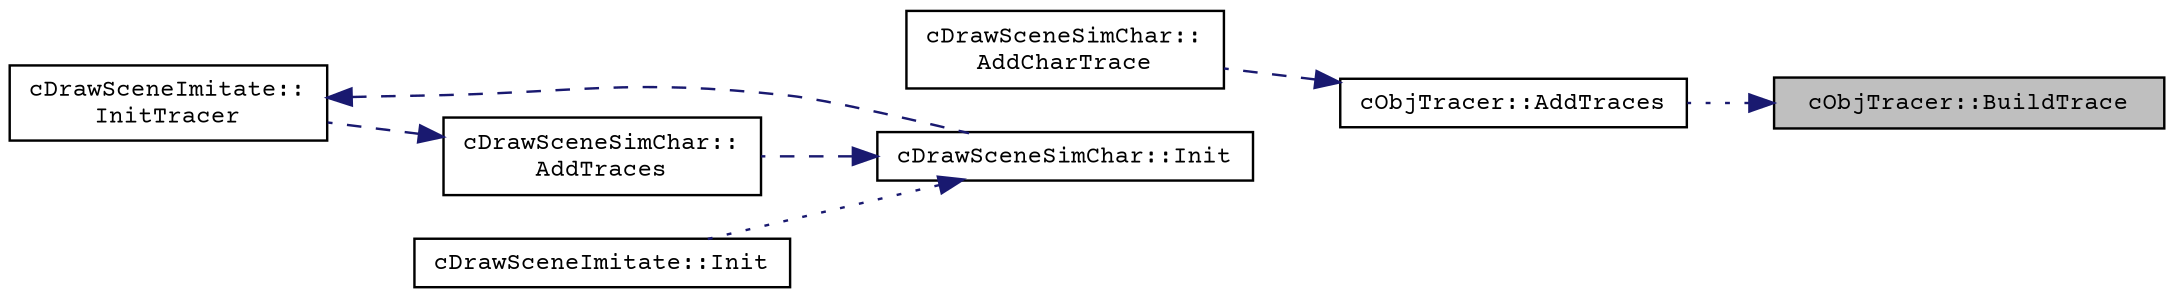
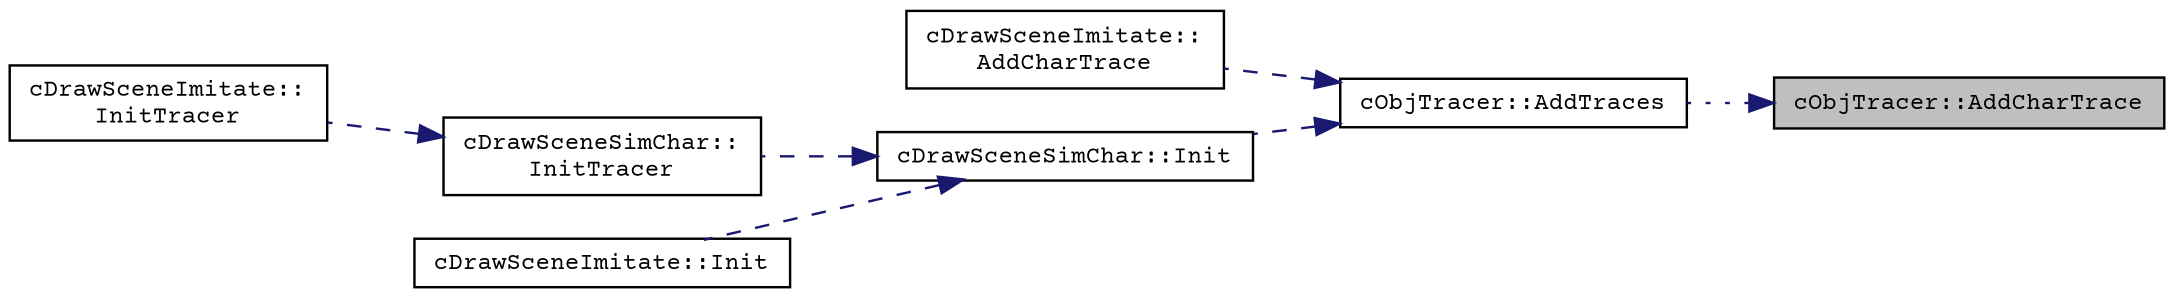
node "cDrawSceneSimChar:: AddCharTrace": label "cDrawSceneSimChar:: AddCharTrace" -> "cDrawSceneImitate:: AddCharTrace"
edge "cDrawSceneSimChar::Init" -> "cDrawSceneImitate:: InitTracer": now "cDrawSceneSimChar::Init" -> "cObjTracer::AddTraces"
node "cObjTracer::BuildTrace": label "cObjTracer::BuildTrace" -> "cObjTracer::AddCharTrace"
node "cDrawSceneSimChar:: AddTraces": label "cDrawSceneSimChar:: AddTraces" -> "cDrawSceneSimChar:: InitTracer"
edge "cDrawSceneImitate::Init" -> "cDrawSceneSimChar::Init": style dotted -> dashed
